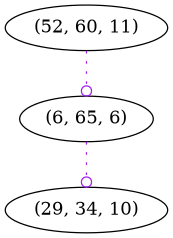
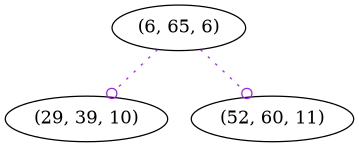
edge "(52, 60, 11)" -> "(6, 65, 6)": reversed
node "(29, 34, 10)": label "(29, 34, 10)" -> "(29, 39, 10)"
